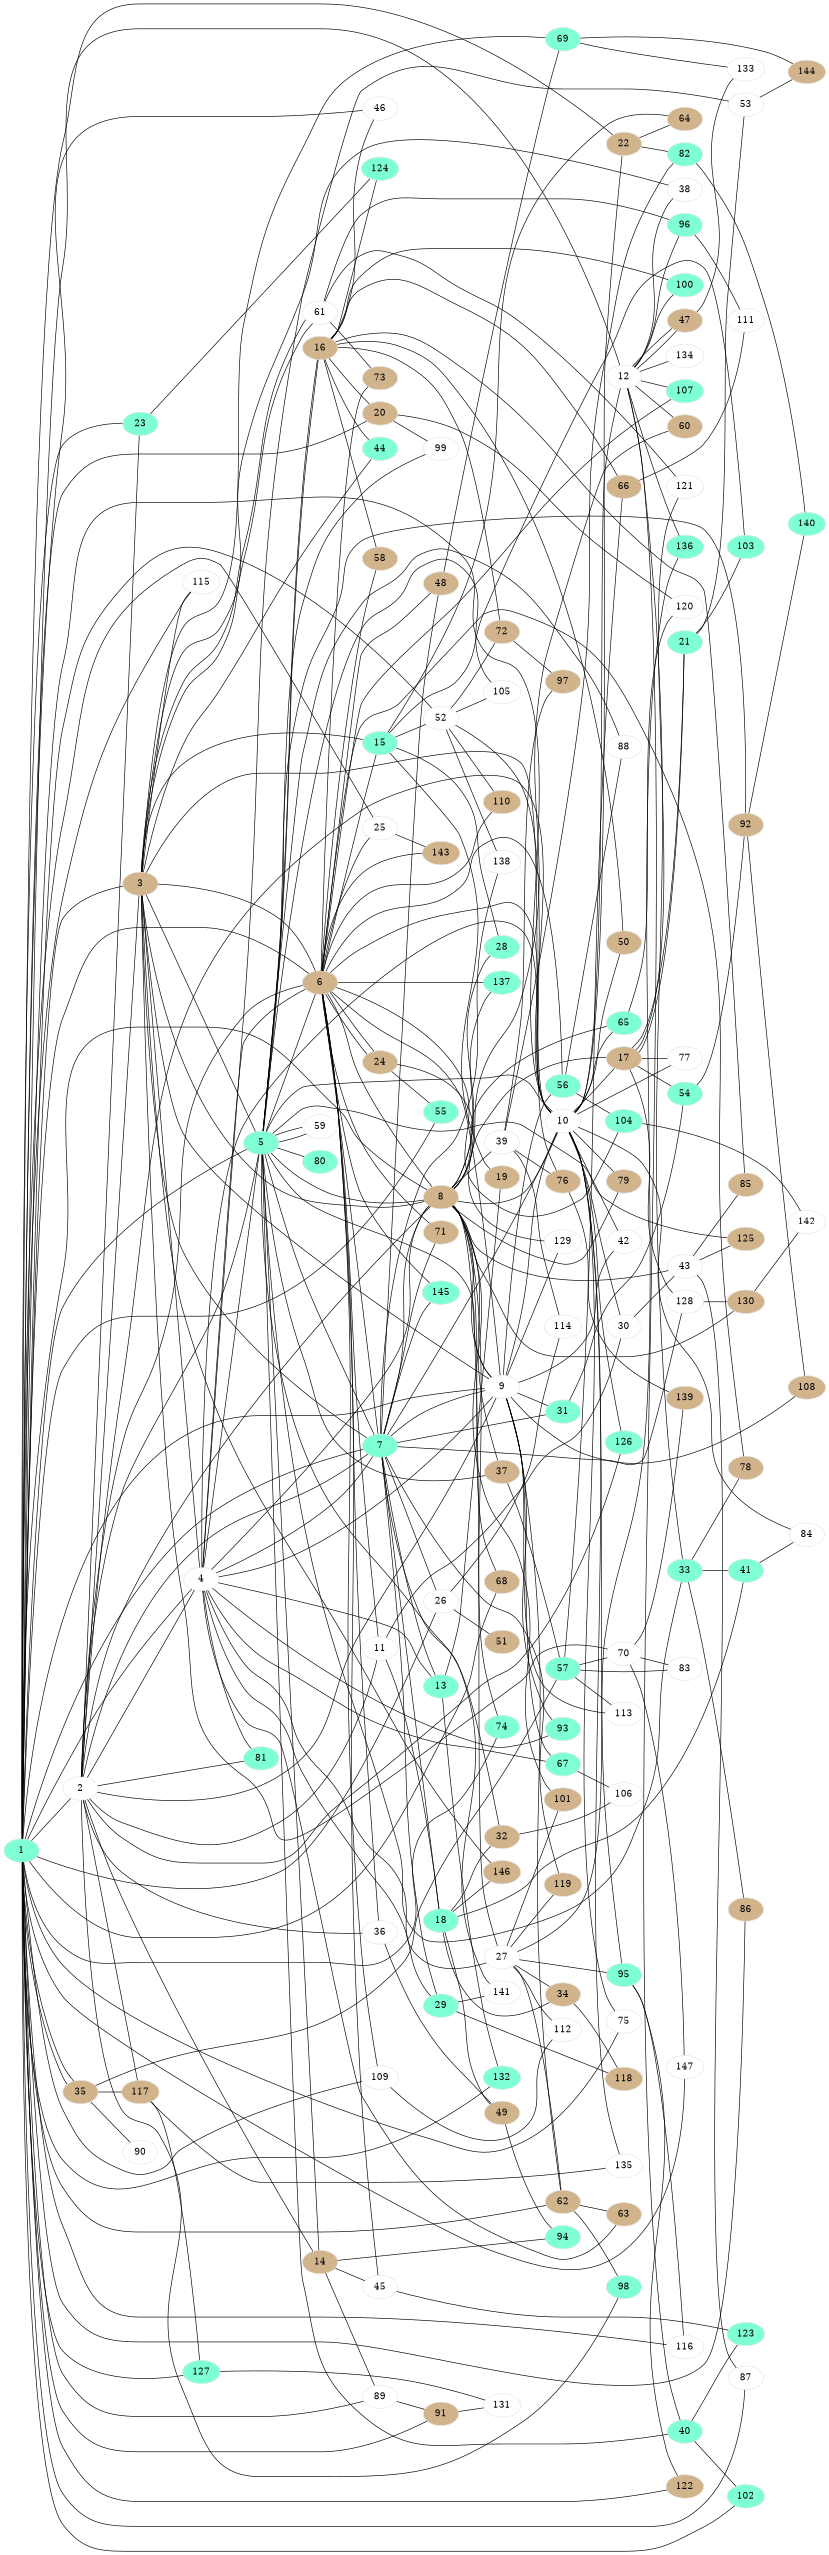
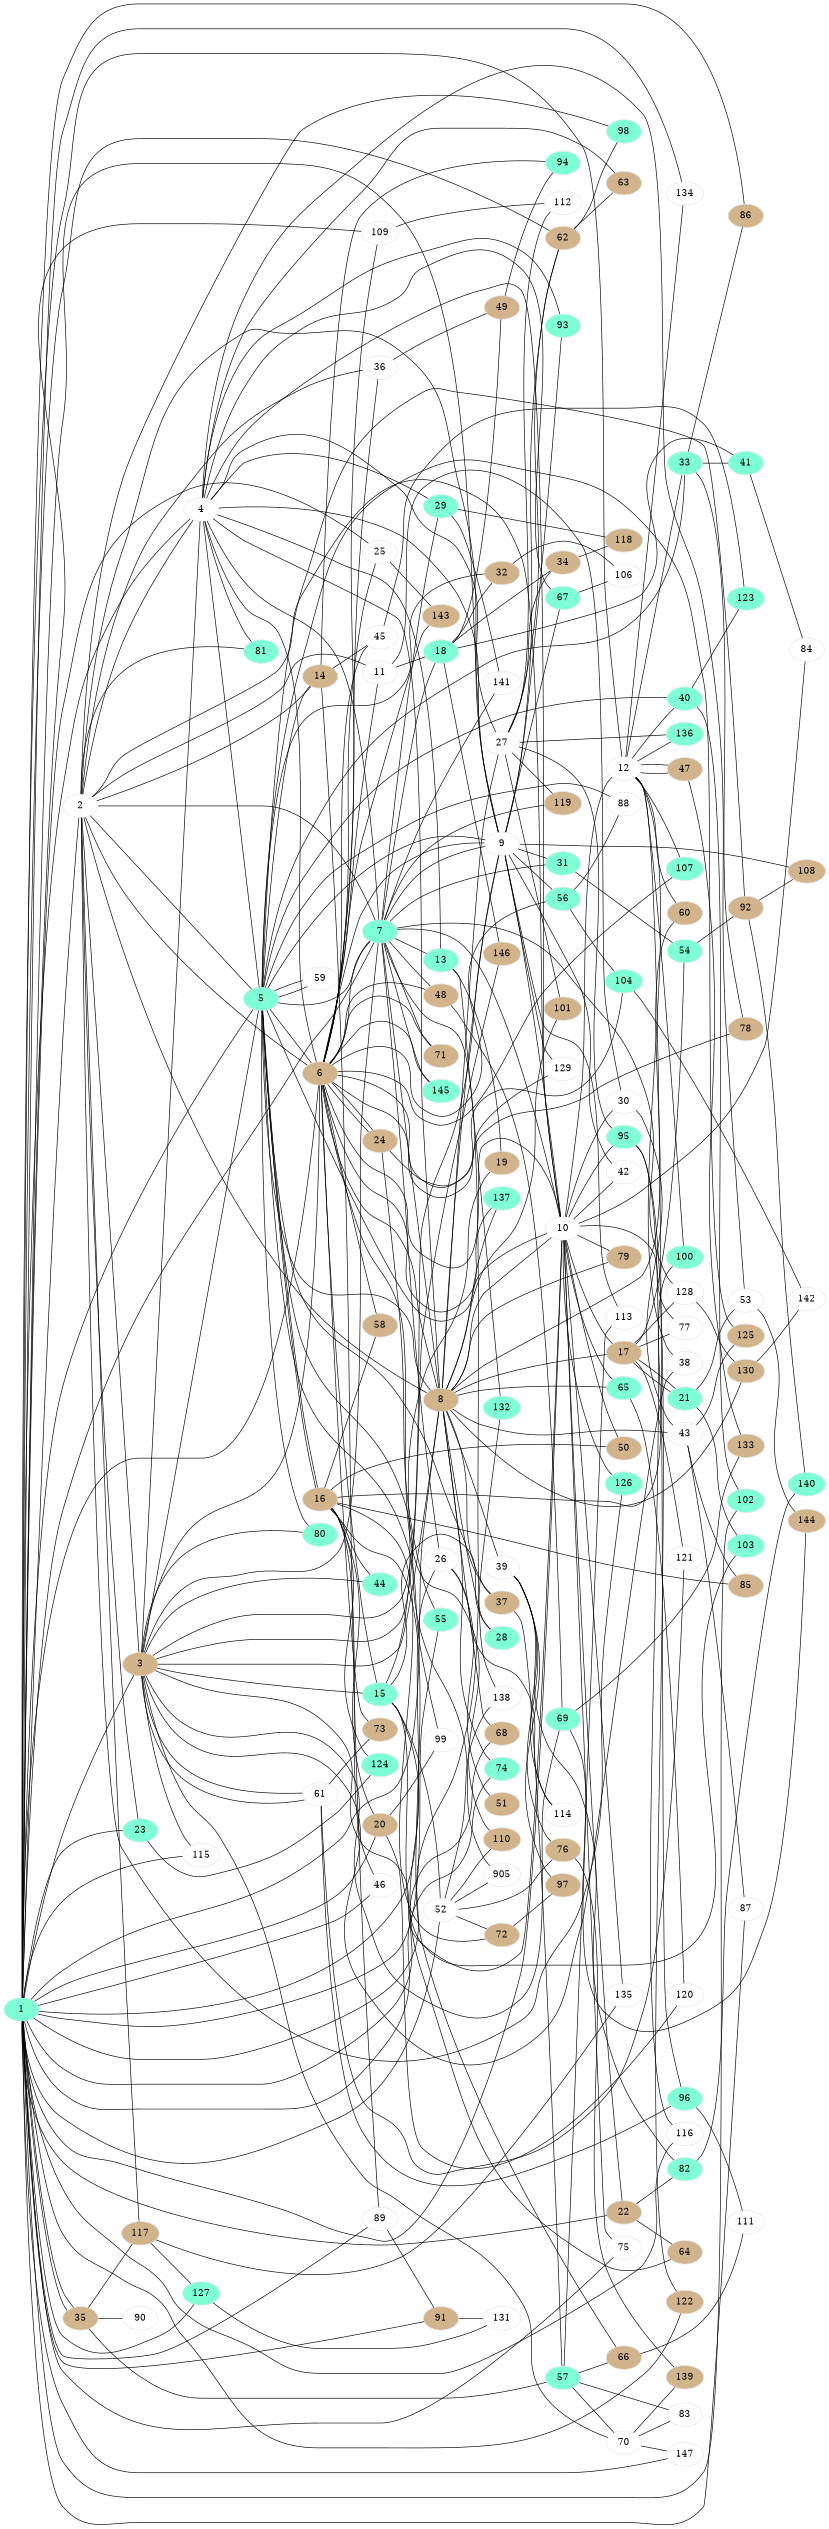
node "133": fillcolor white -> tan
edge "134" -- "1": added
node "105": label "105" -> "905"
edge "80" -- "3": added
